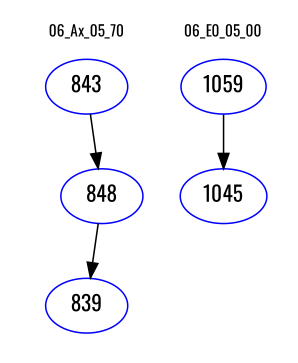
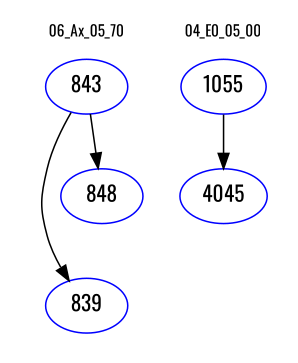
cluster "06_E0_05_00": label "06_E0_05_00" -> "04_E0_05_00"
node "1059": label "1059" -> "1055"
node "1045": label "1045" -> "4045"
edge "848" -> "839": now "843" -> "839"
